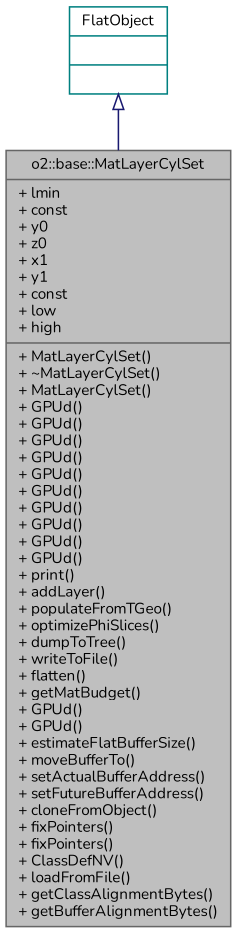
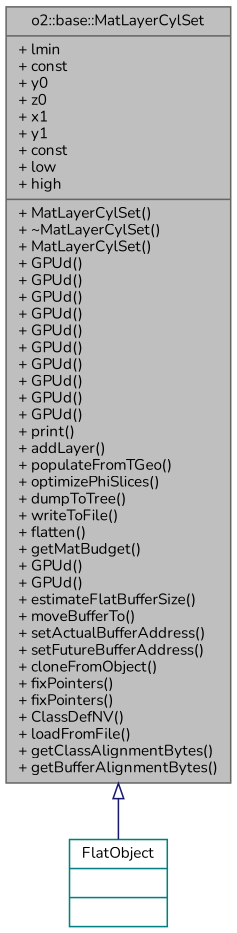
edge "o2::base::MatLayerCylSet" -> "FlatObject": reversed
